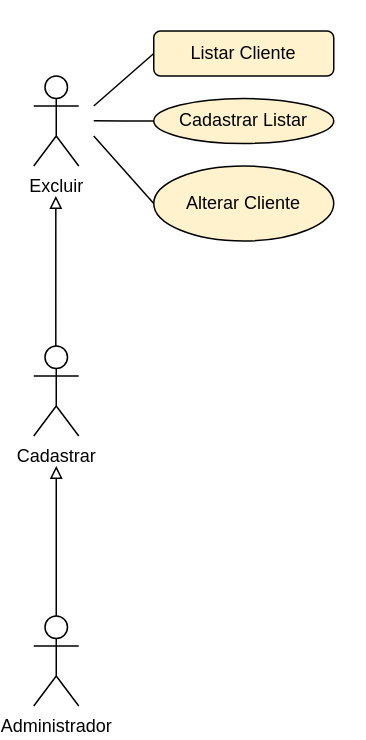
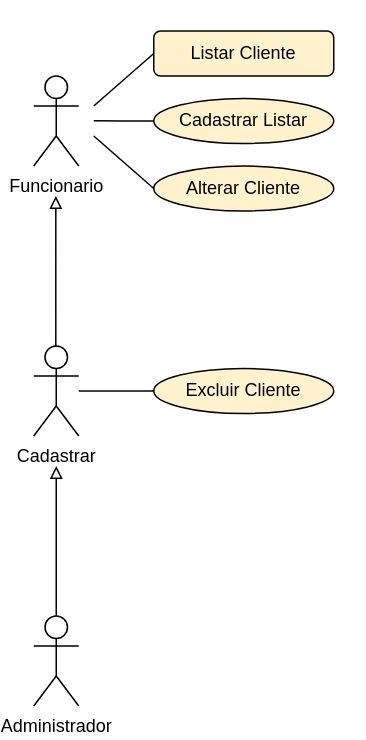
node "Excluir": label "Excluir" -> "Funcionario"
node "Alterar Cliente": size 180x75 -> 180x45
edge "Cadastrar" -- "Excluir Cliente": added
node "Excluir Cliente": added
